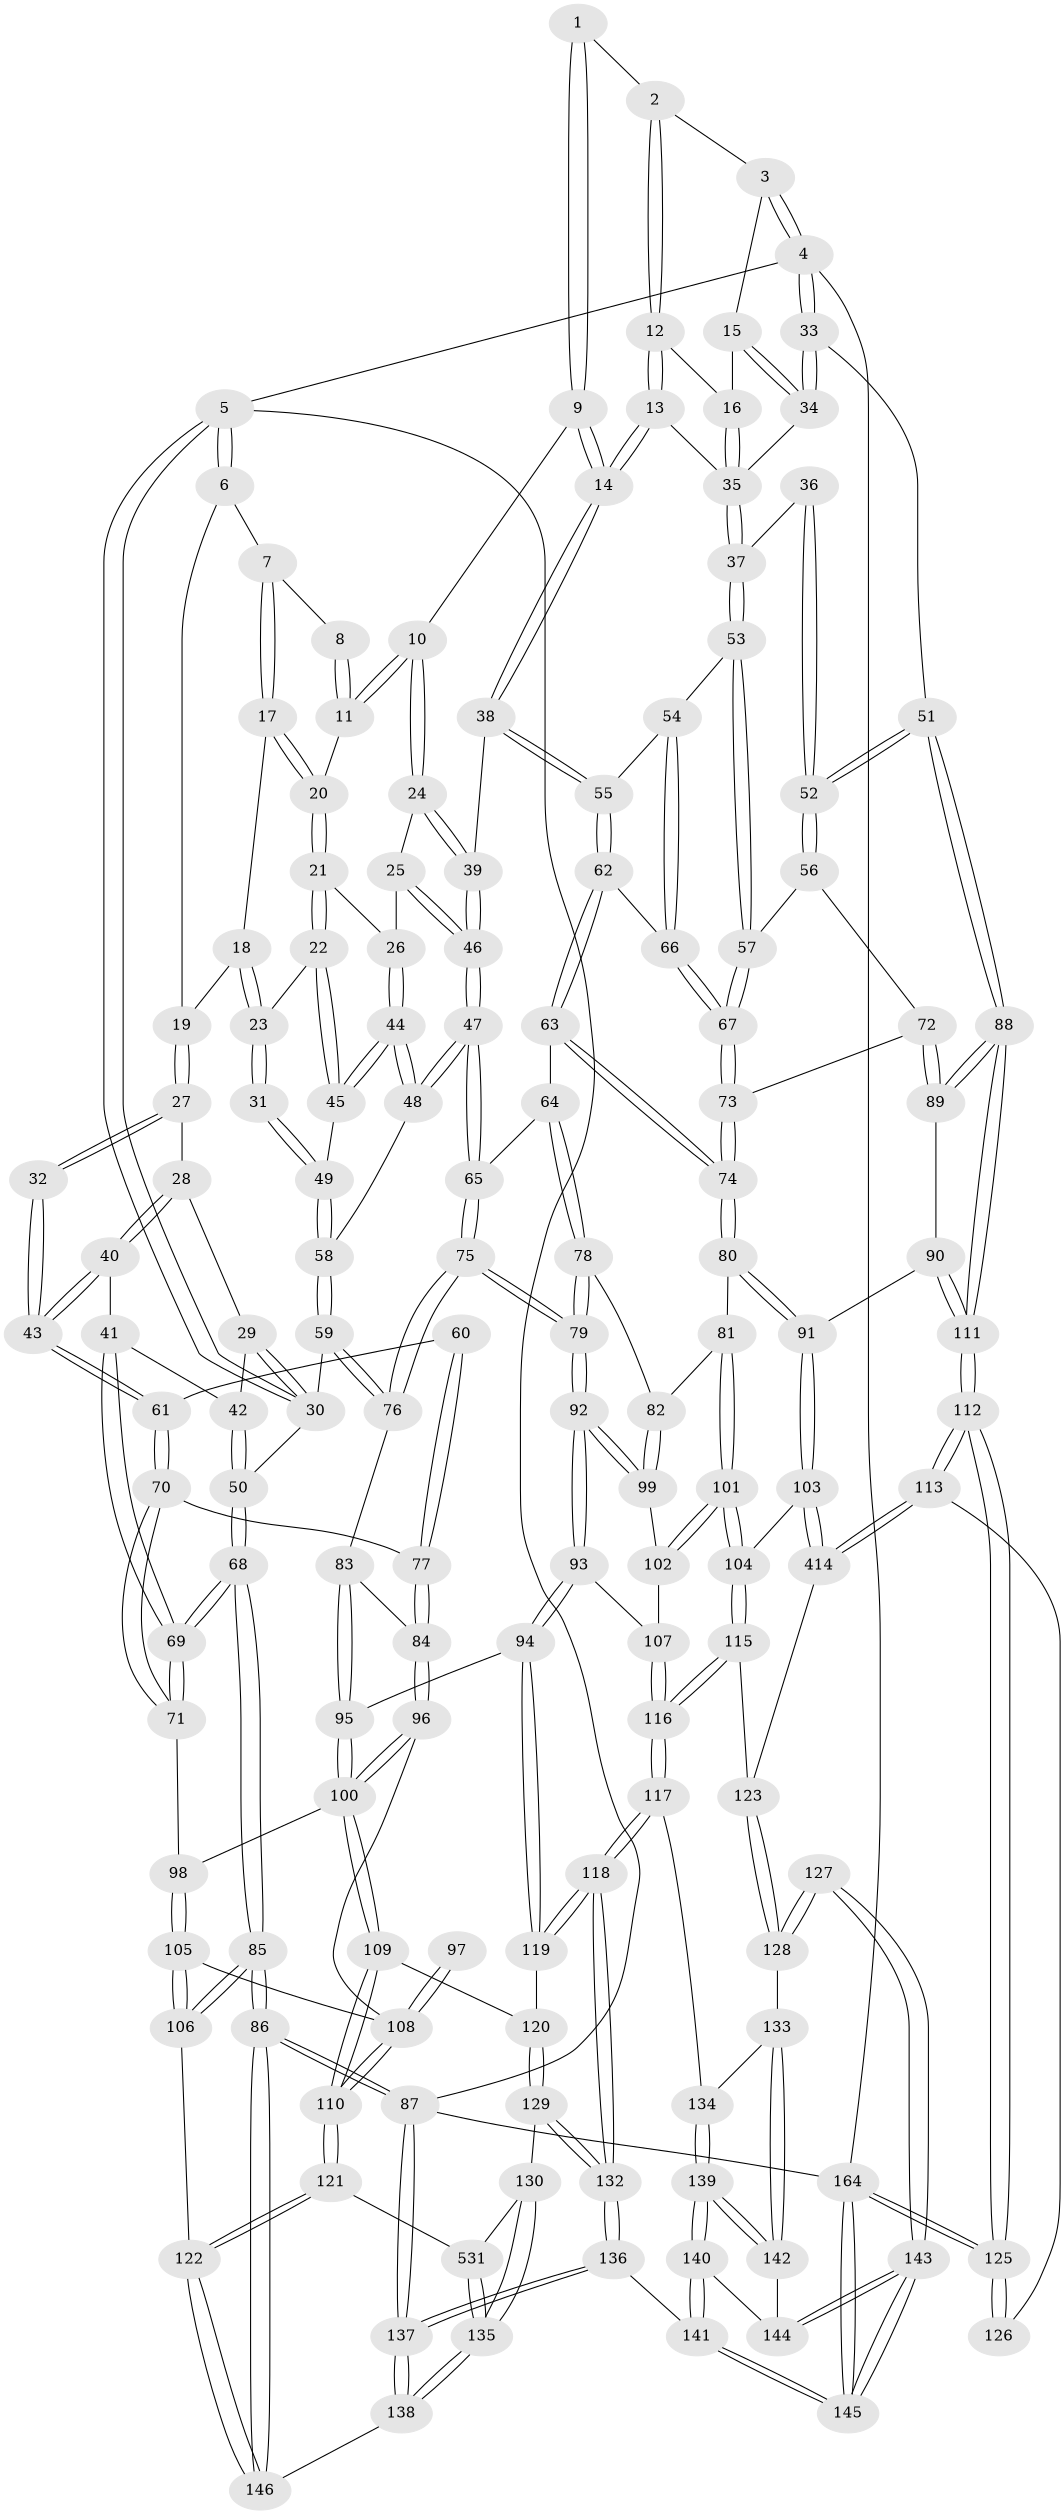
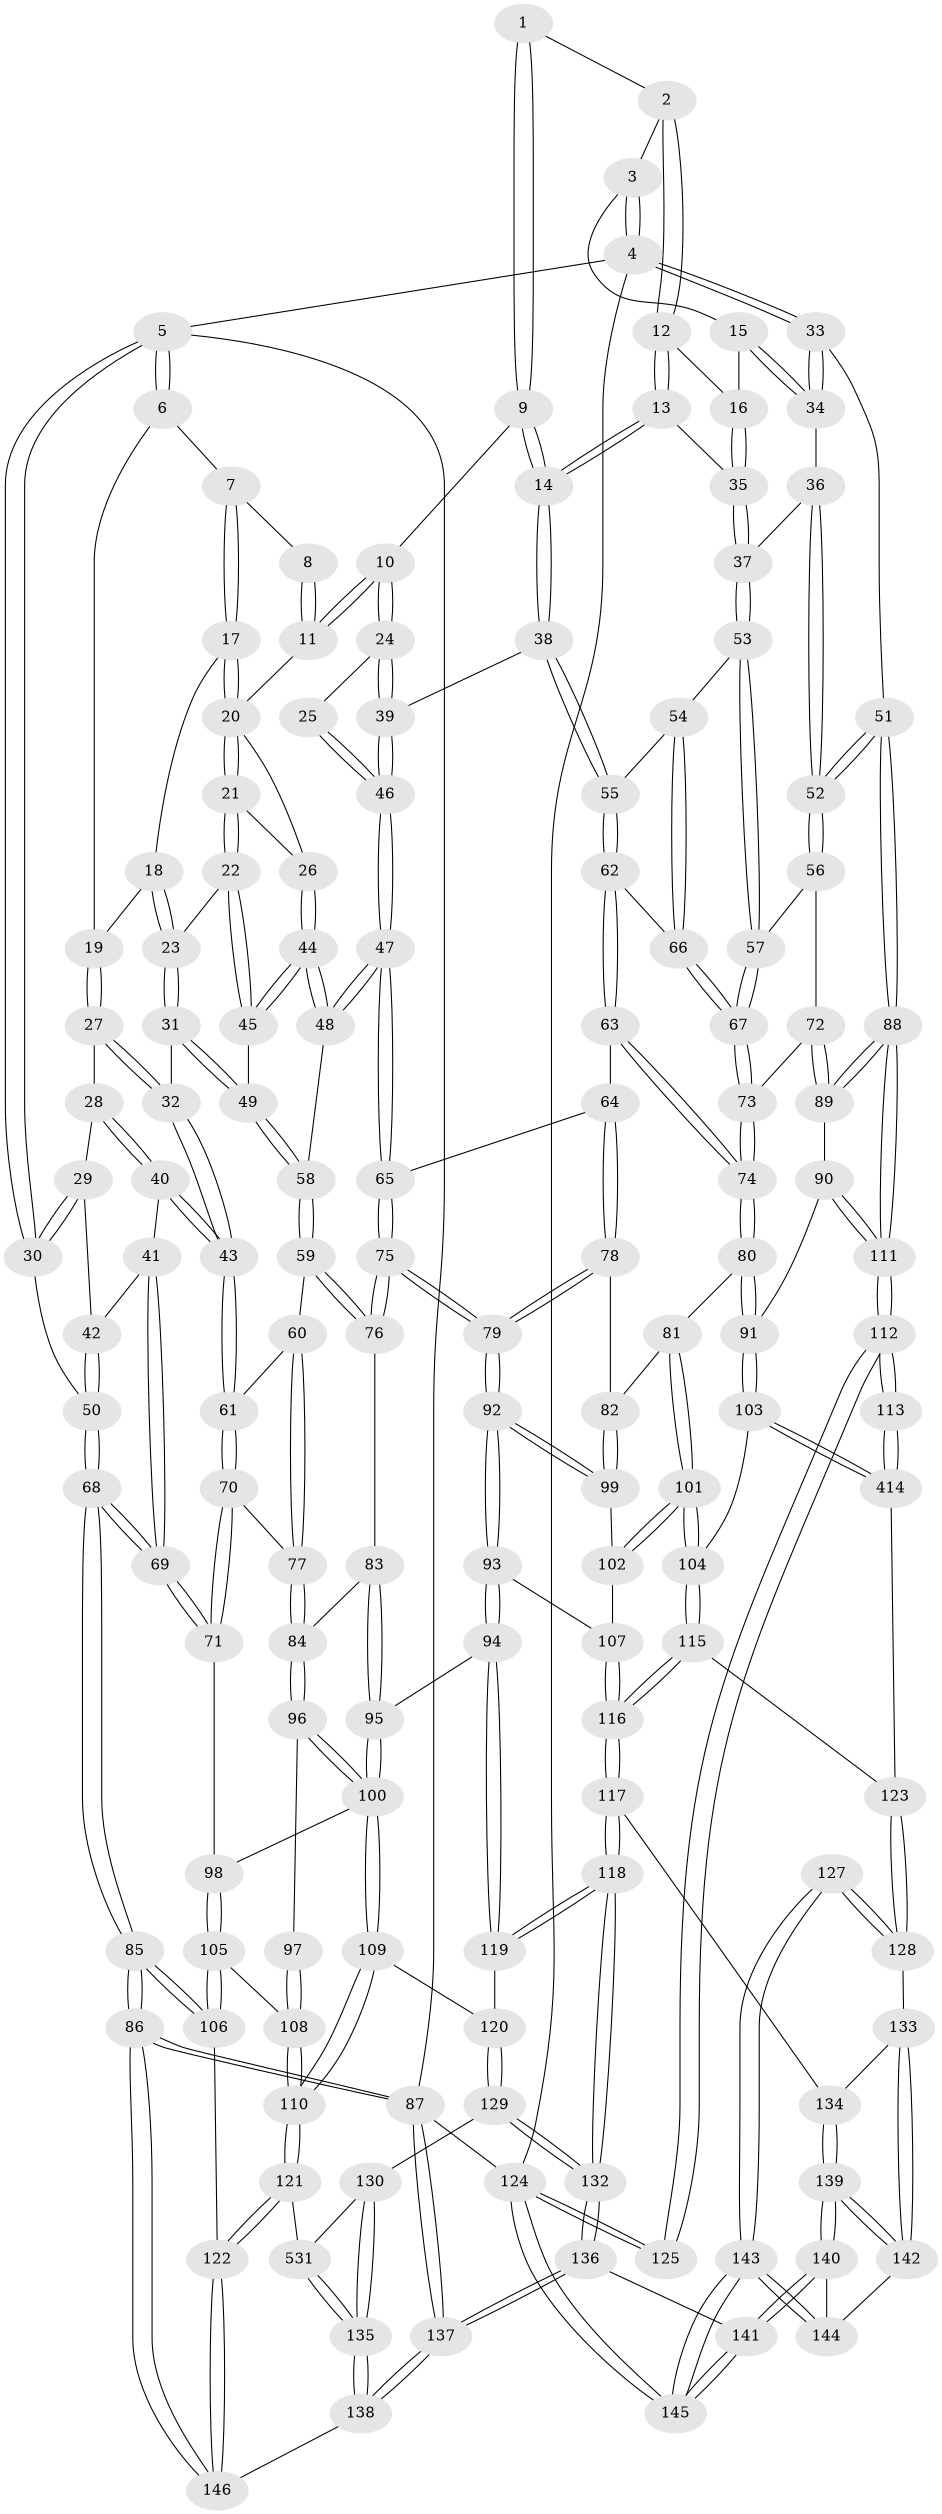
edge "34" -- "35": now "34" -- "36"
edge "25" -- "26": now "20" -- "26"
edge "31" -- "32": added
edge "59" -- "30": now "59" -- "60"
edge "96" -- "108": now "96" -- "97"
node "164": label "164" -> "124"
node "126": removed
